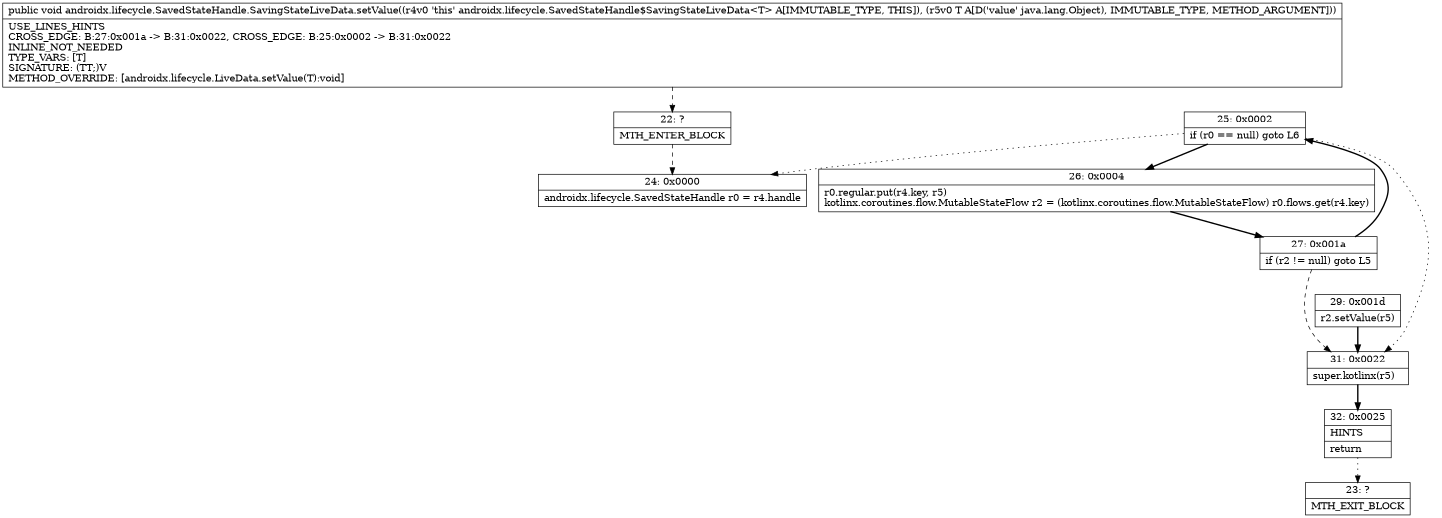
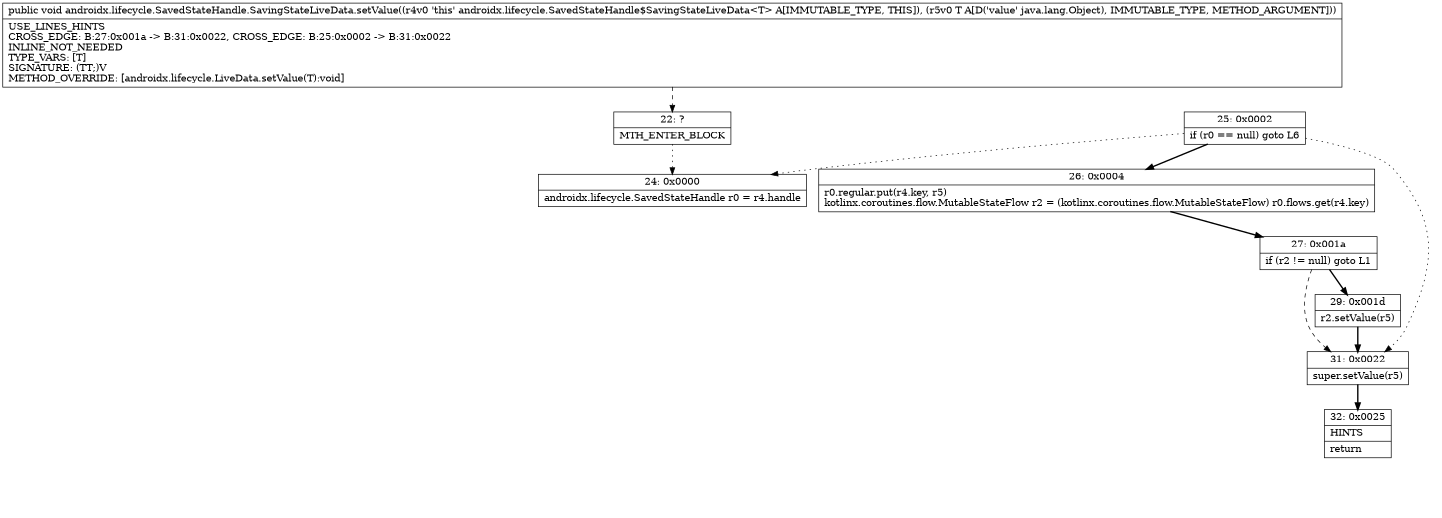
edge "22: ?" -> "24: 0x0000": style dashed -> dotted
edge "27: 0x001a" -> "25: 0x0002": now "27: 0x001a" -> "29: 0x001d"
node "27: 0x001a": text "if (r2 != null) goto L5" -> "if (r2 != null) goto L1"
node "31: 0x0022": text "super.kotlinx(r5)" -> "super.setValue(r5)"
node "23: ?": removed
